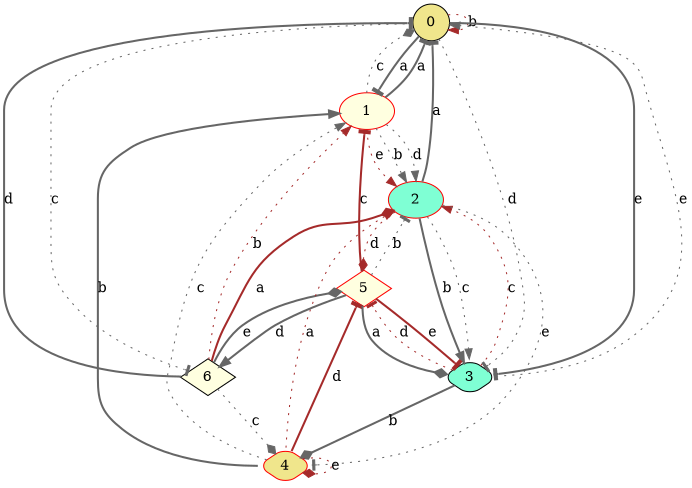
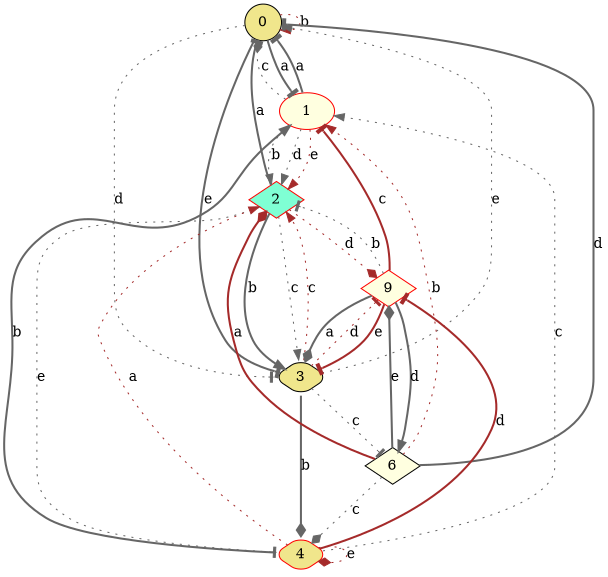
edge "0" -> "6": now "3" -> "6"
node "2": shape ellipse -> diamond
node "5": label "5" -> "9"
node "3": fillcolor aquamarine -> khaki
